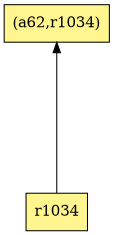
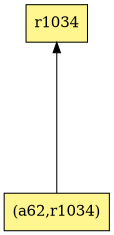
edge "r1034" -> "(a62,r1034)": reversed
